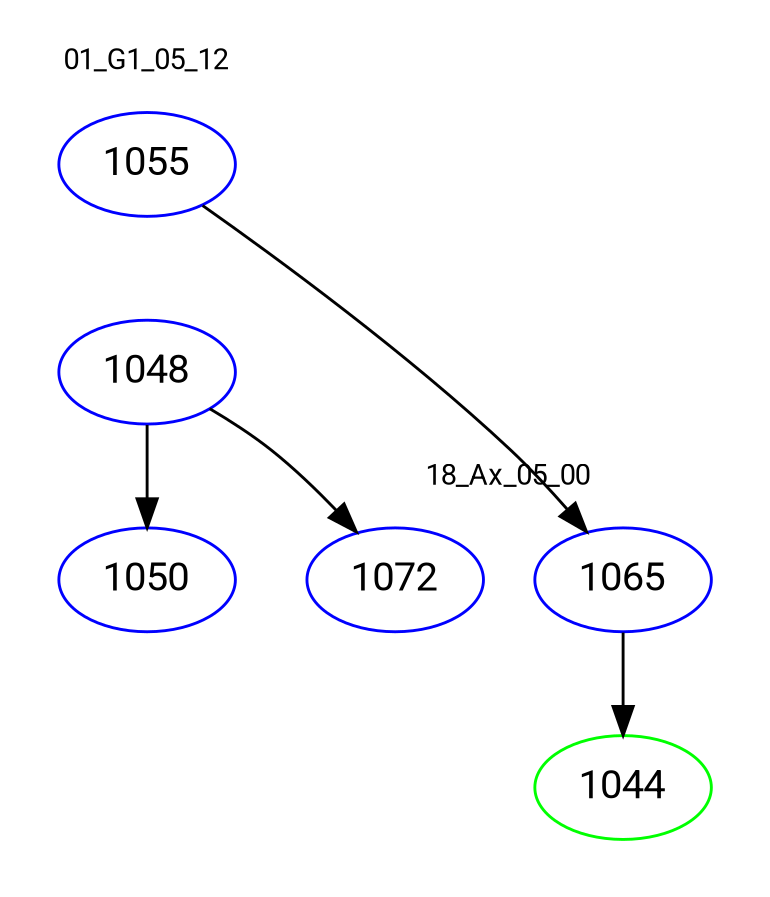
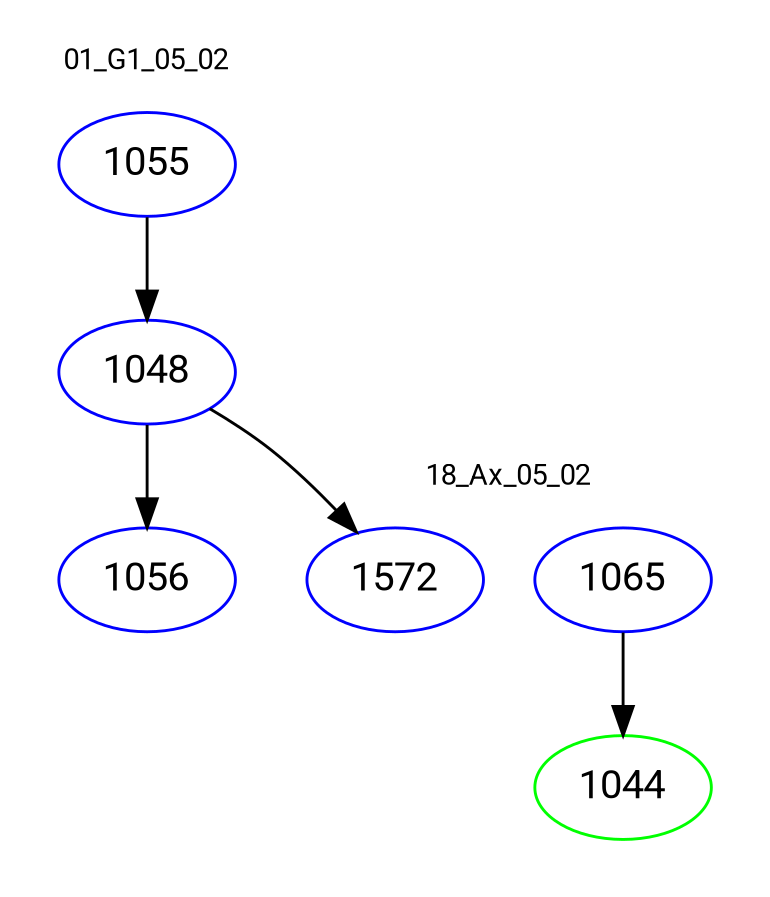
cluster "01_G1_05_12": label "01_G1_05_12" -> "01_G1_05_02"
edge "1055" -> "1065": now "1055" -> "1048"
cluster "18_Ax_05_00": label "18_Ax_05_00" -> "18_Ax_05_02"
node "1050": label "1050" -> "1056"
node "1072": label "1072" -> "1572"
